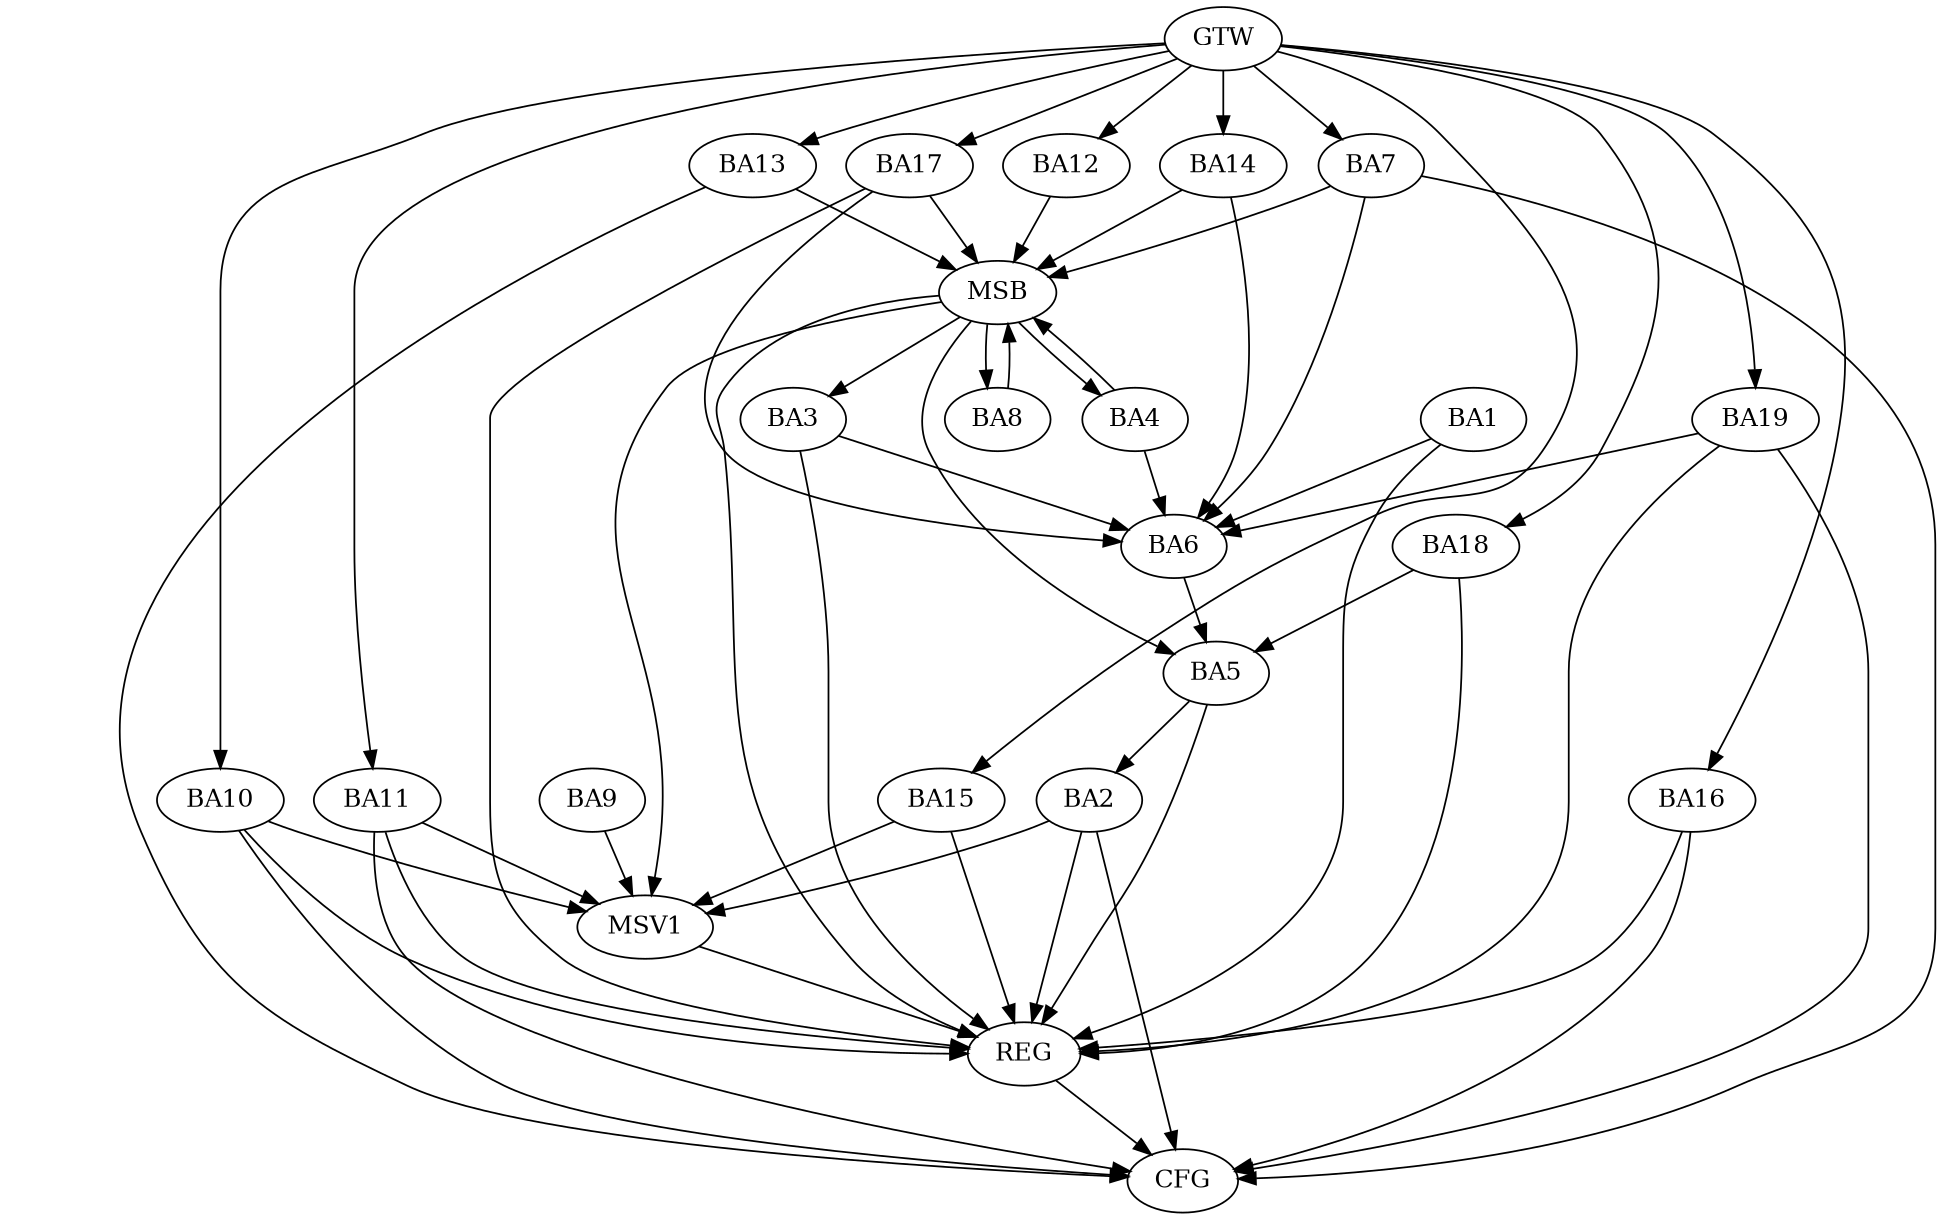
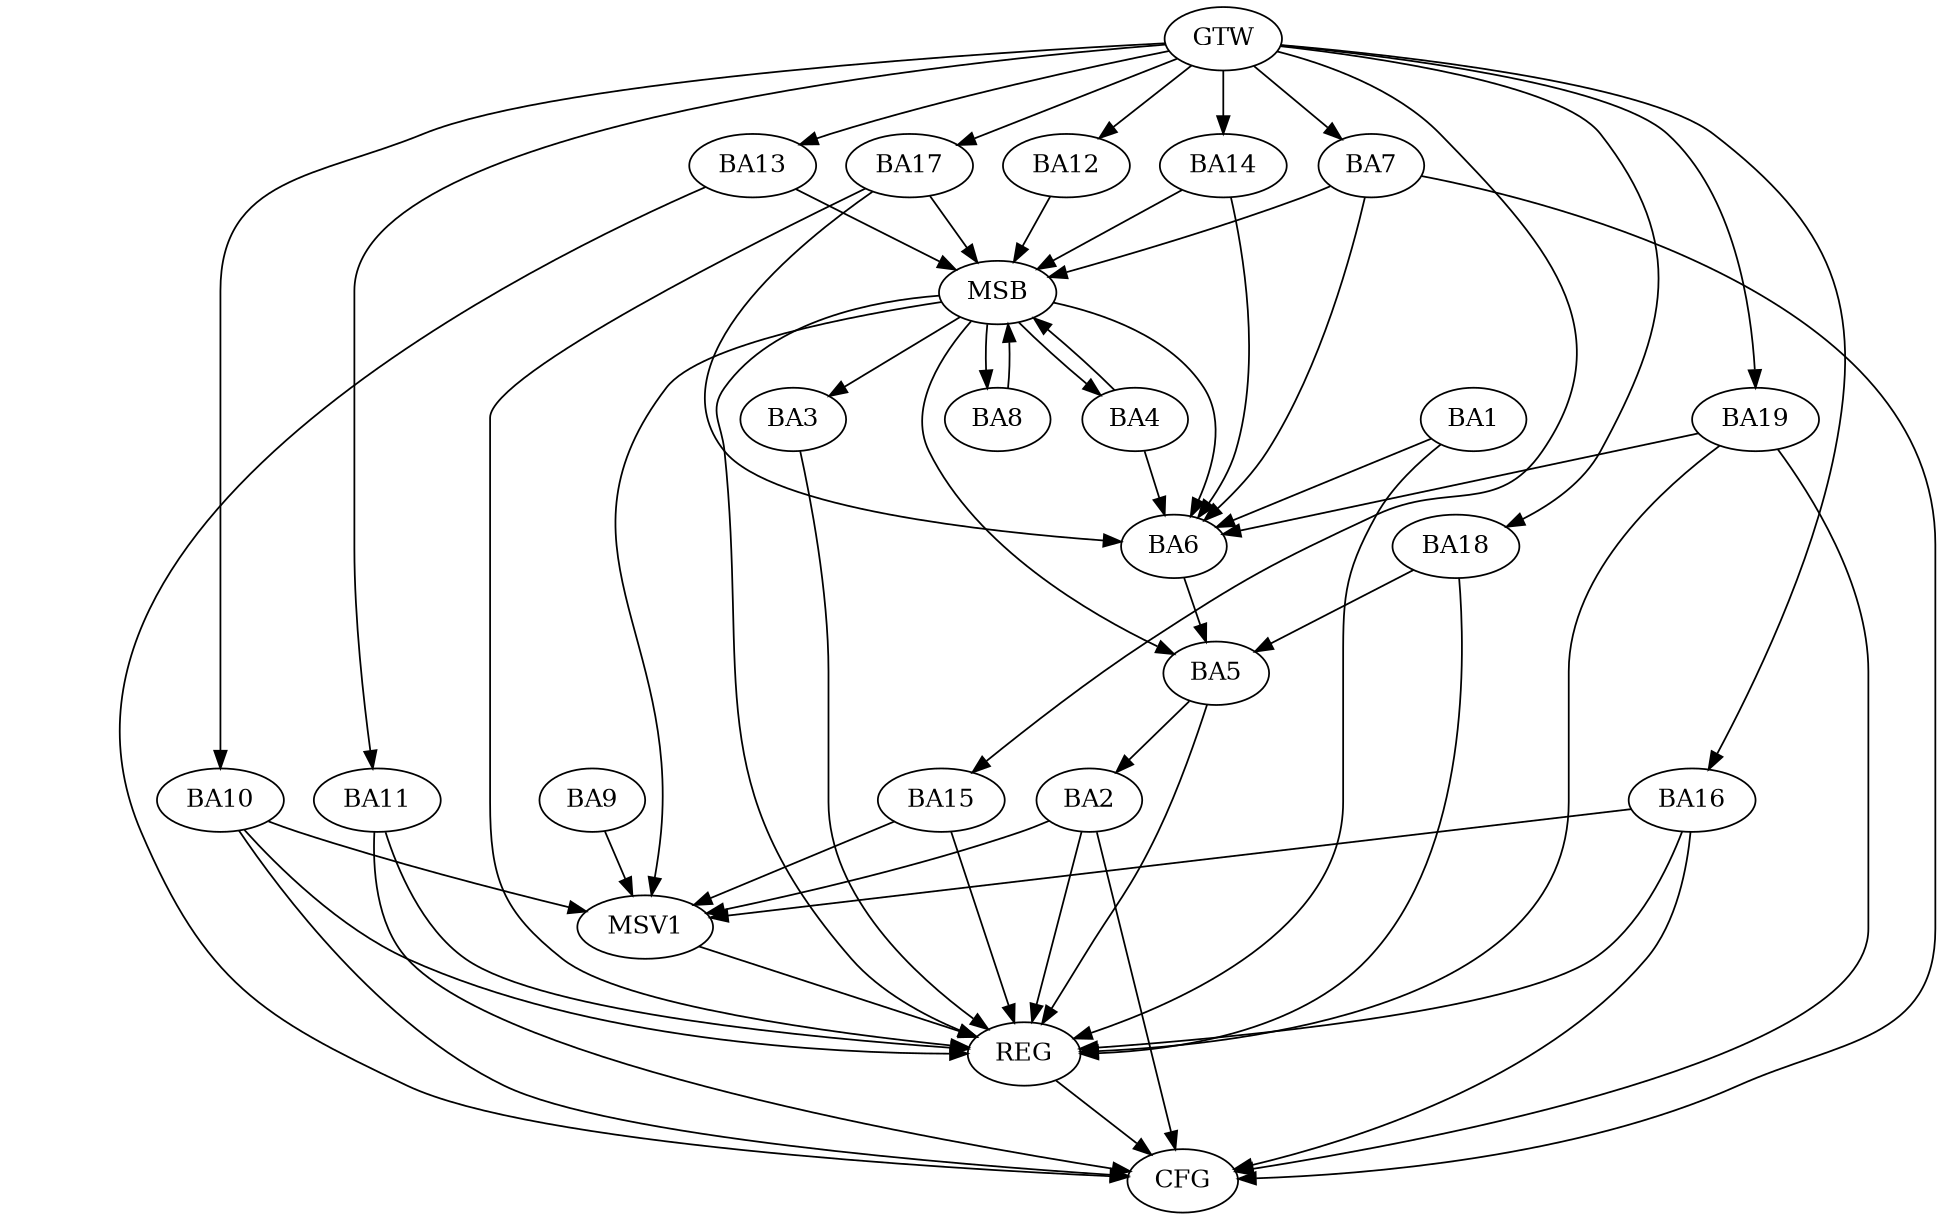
edge "BA3" -> "BA6": now "MSB" -> "BA6"
edge "BA11" -> "MSV1": now "BA16" -> "MSV1"
